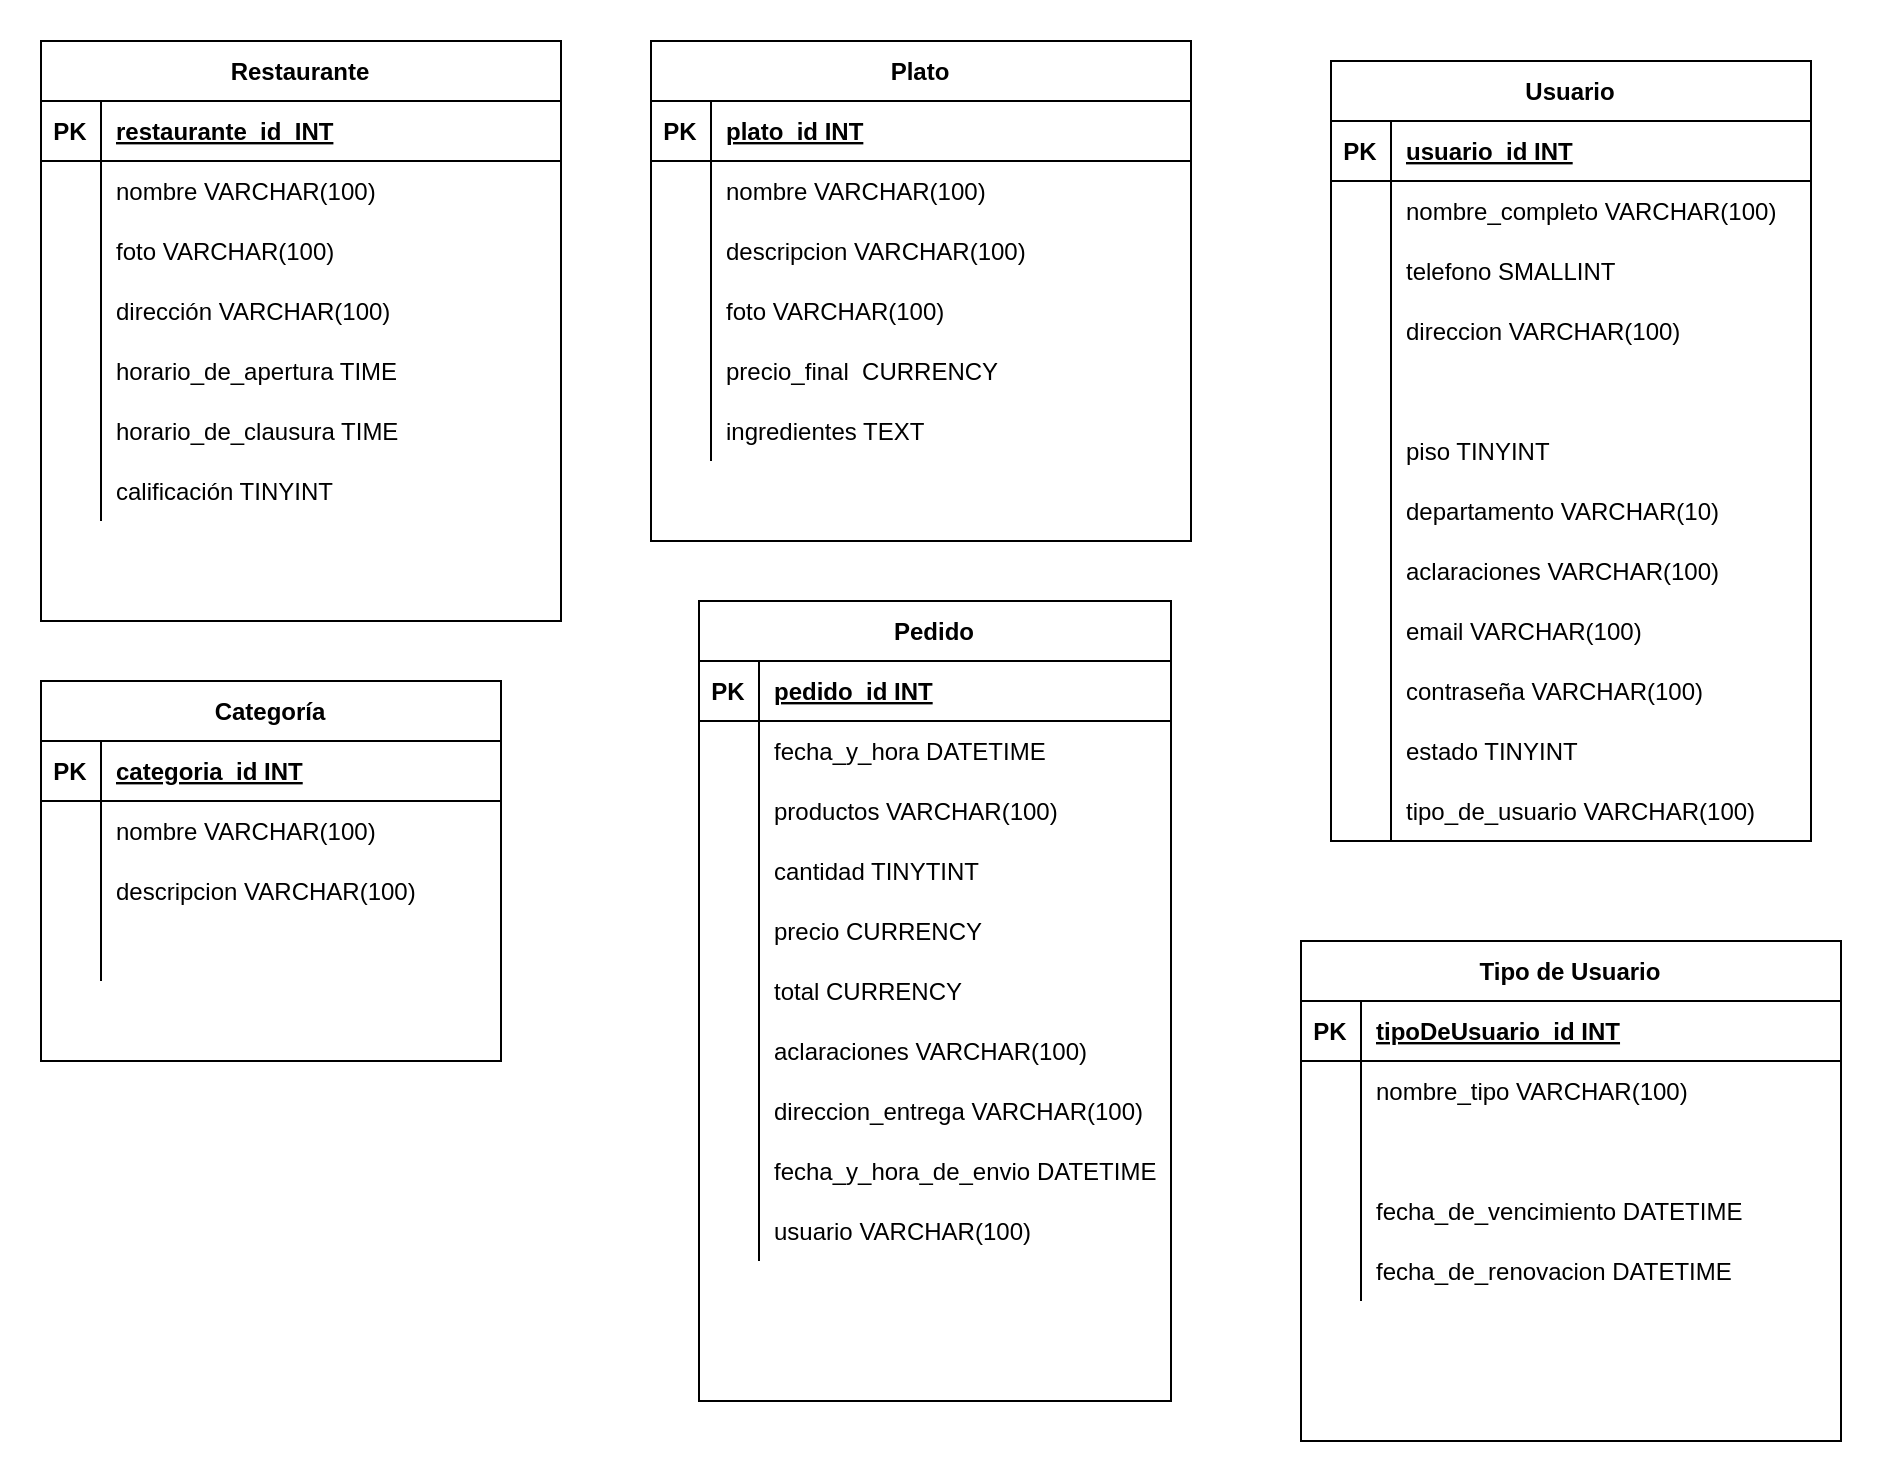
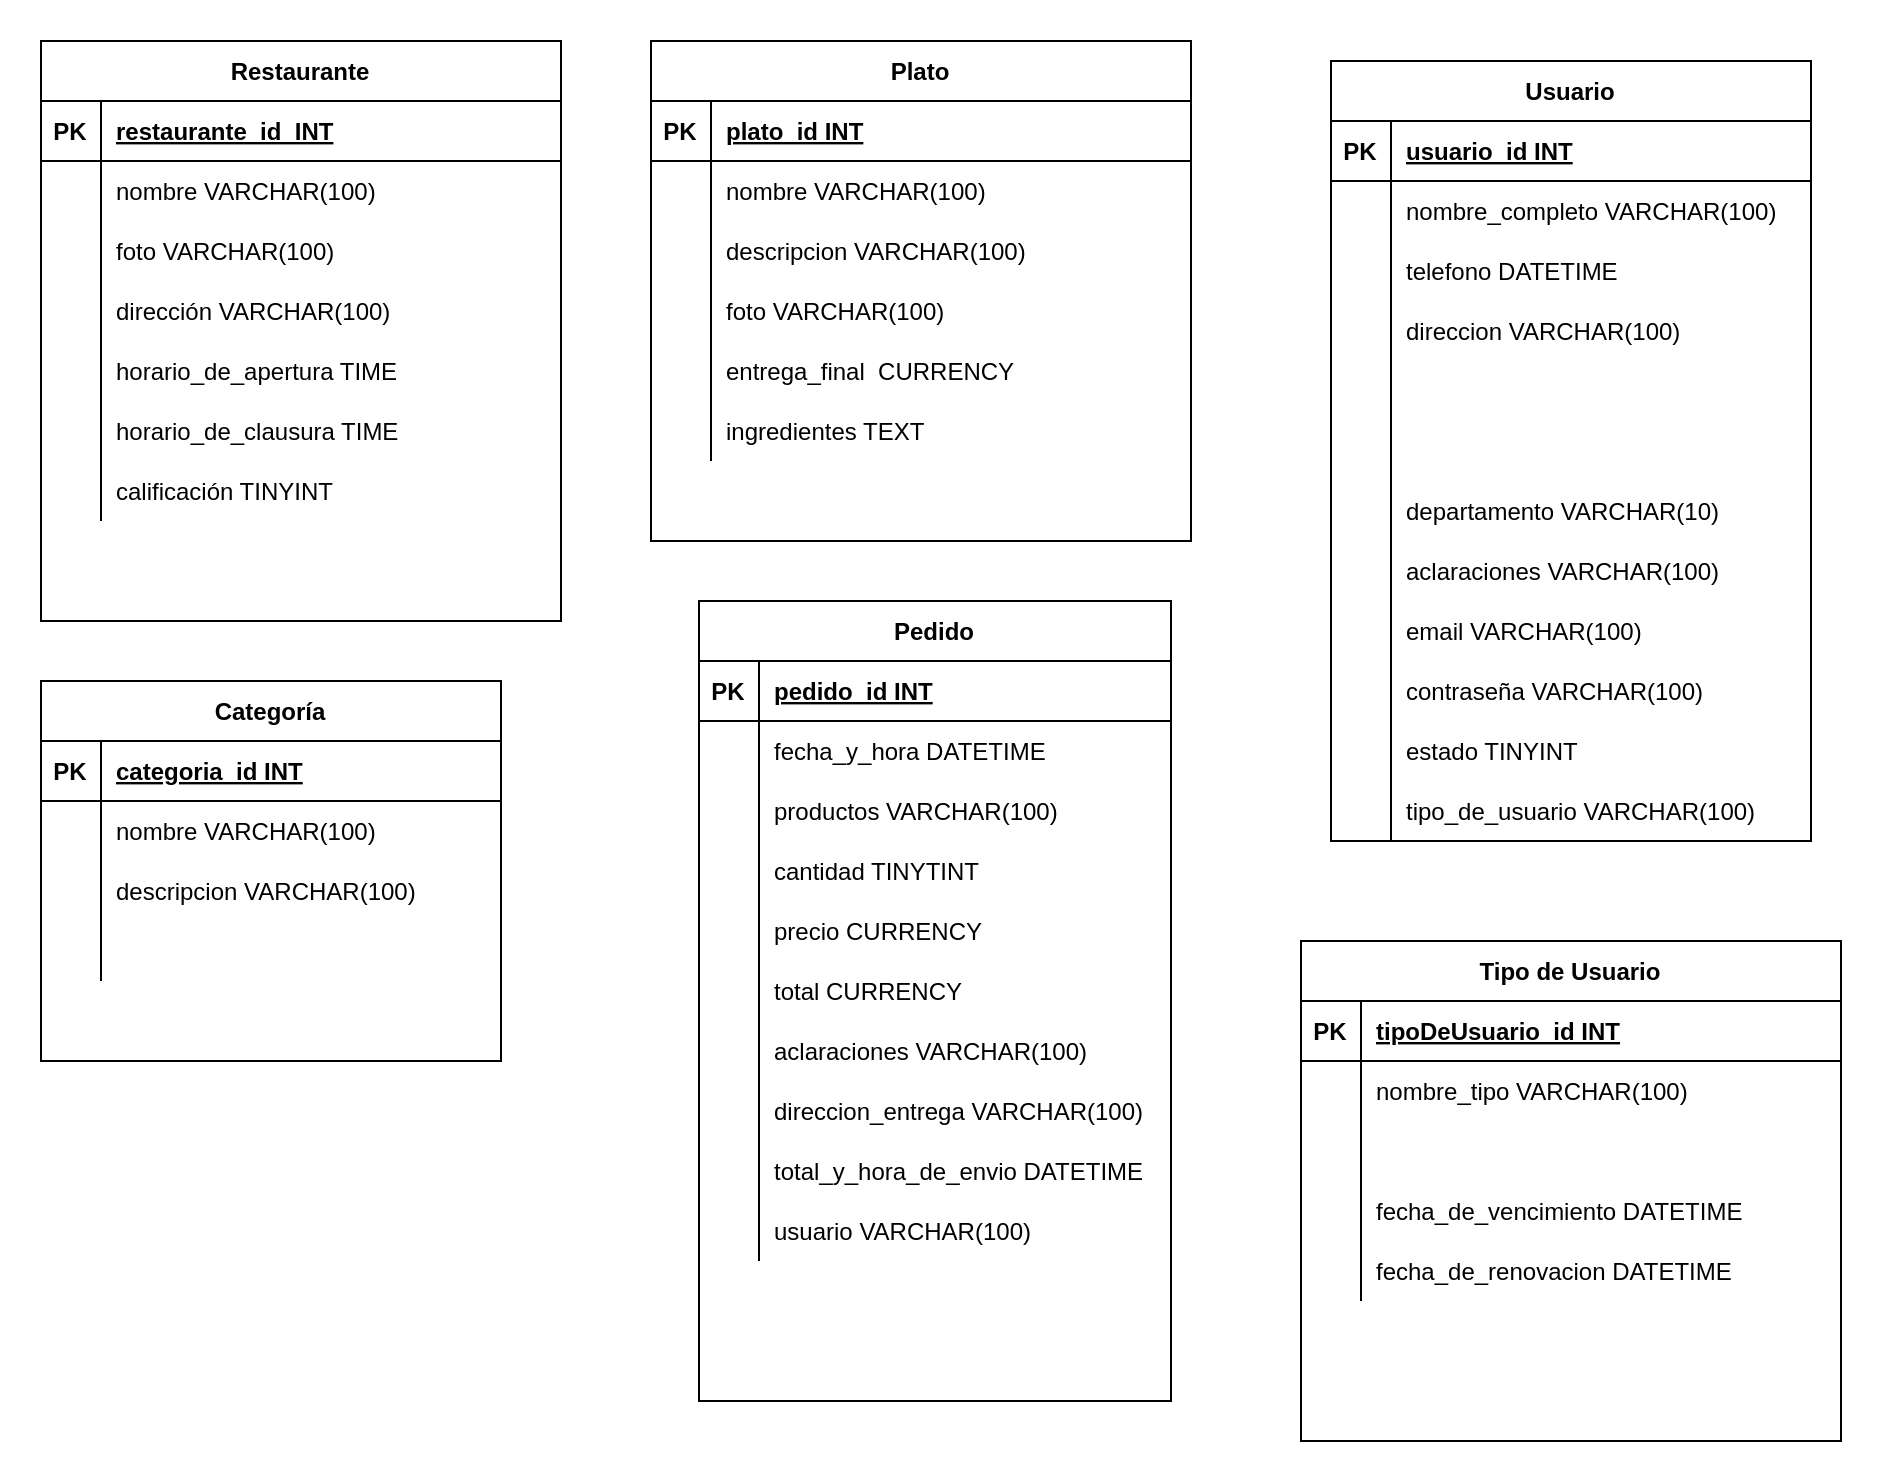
node "telefono SMALLINT": label "telefono SMALLINT" -> "telefono DATETIME"
node "precio_final CURRENCY": label "precio_final CURRENCY" -> "entrega_final CURRENCY"
node "piso TINYINT": removed
node "fecha_y_hora_de_envio DATETIME": label "fecha_y_hora_de_envio DATETIME" -> "total_y_hora_de_envio DATETIME"
